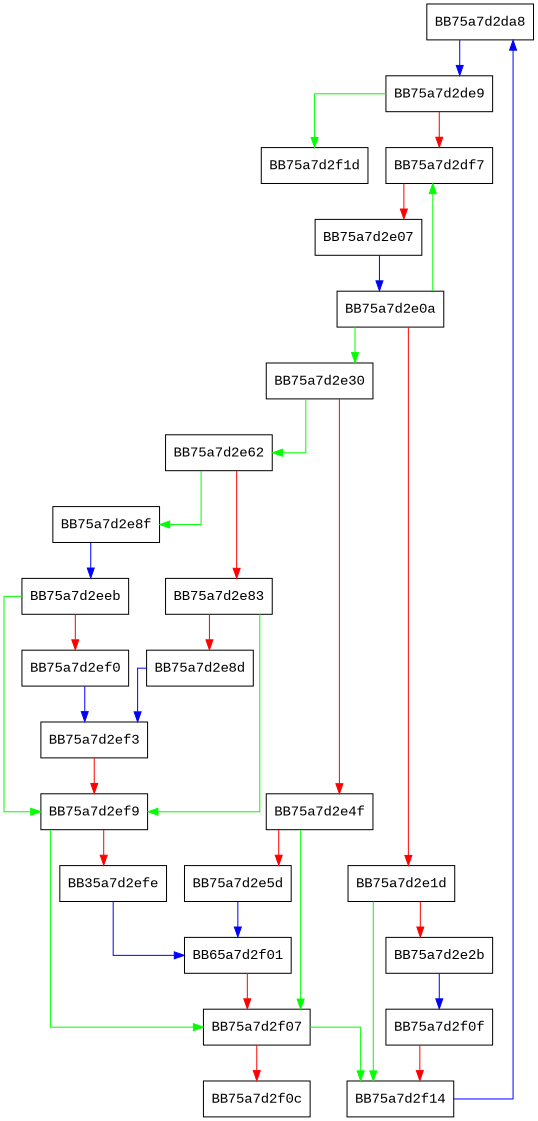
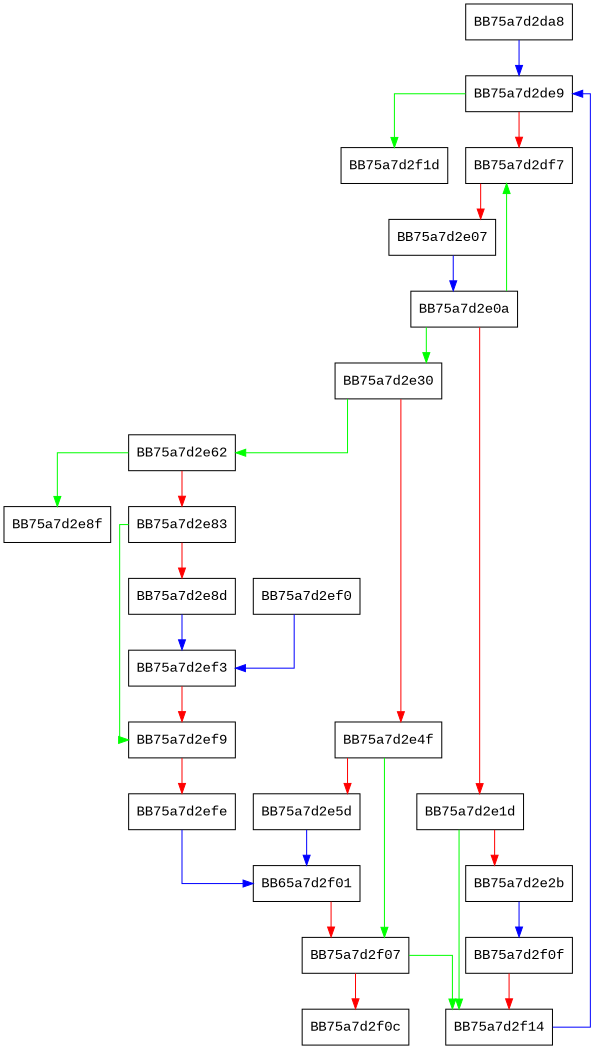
node "BB75a7d2eeb": removed
edge "BB75a7d2f14" -> "BB75a7d2da8": now "BB75a7d2f14" -> "BB75a7d2de9"
node "BB35a7d2efe": label "BB35a7d2efe" -> "BB75a7d2efe"
edge "BB75a7d2ef9" -> "BB75a7d2f07": removed
